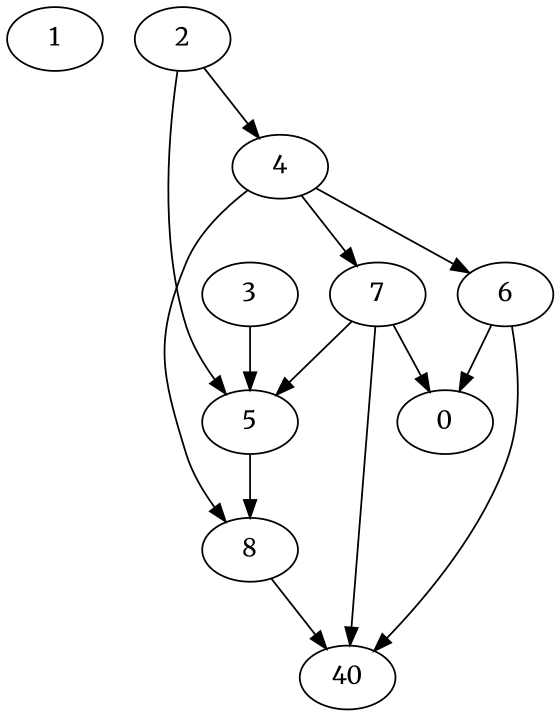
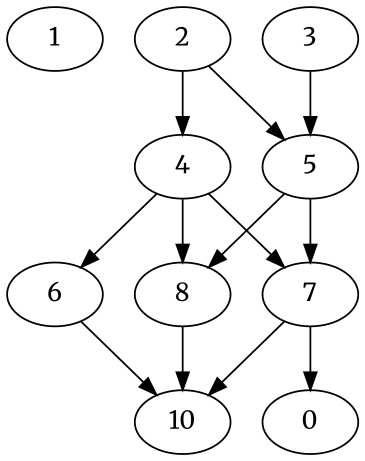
edge "6" -> "0": removed
edge "7" -> "5": reversed
node "40": label "40" -> "10"
